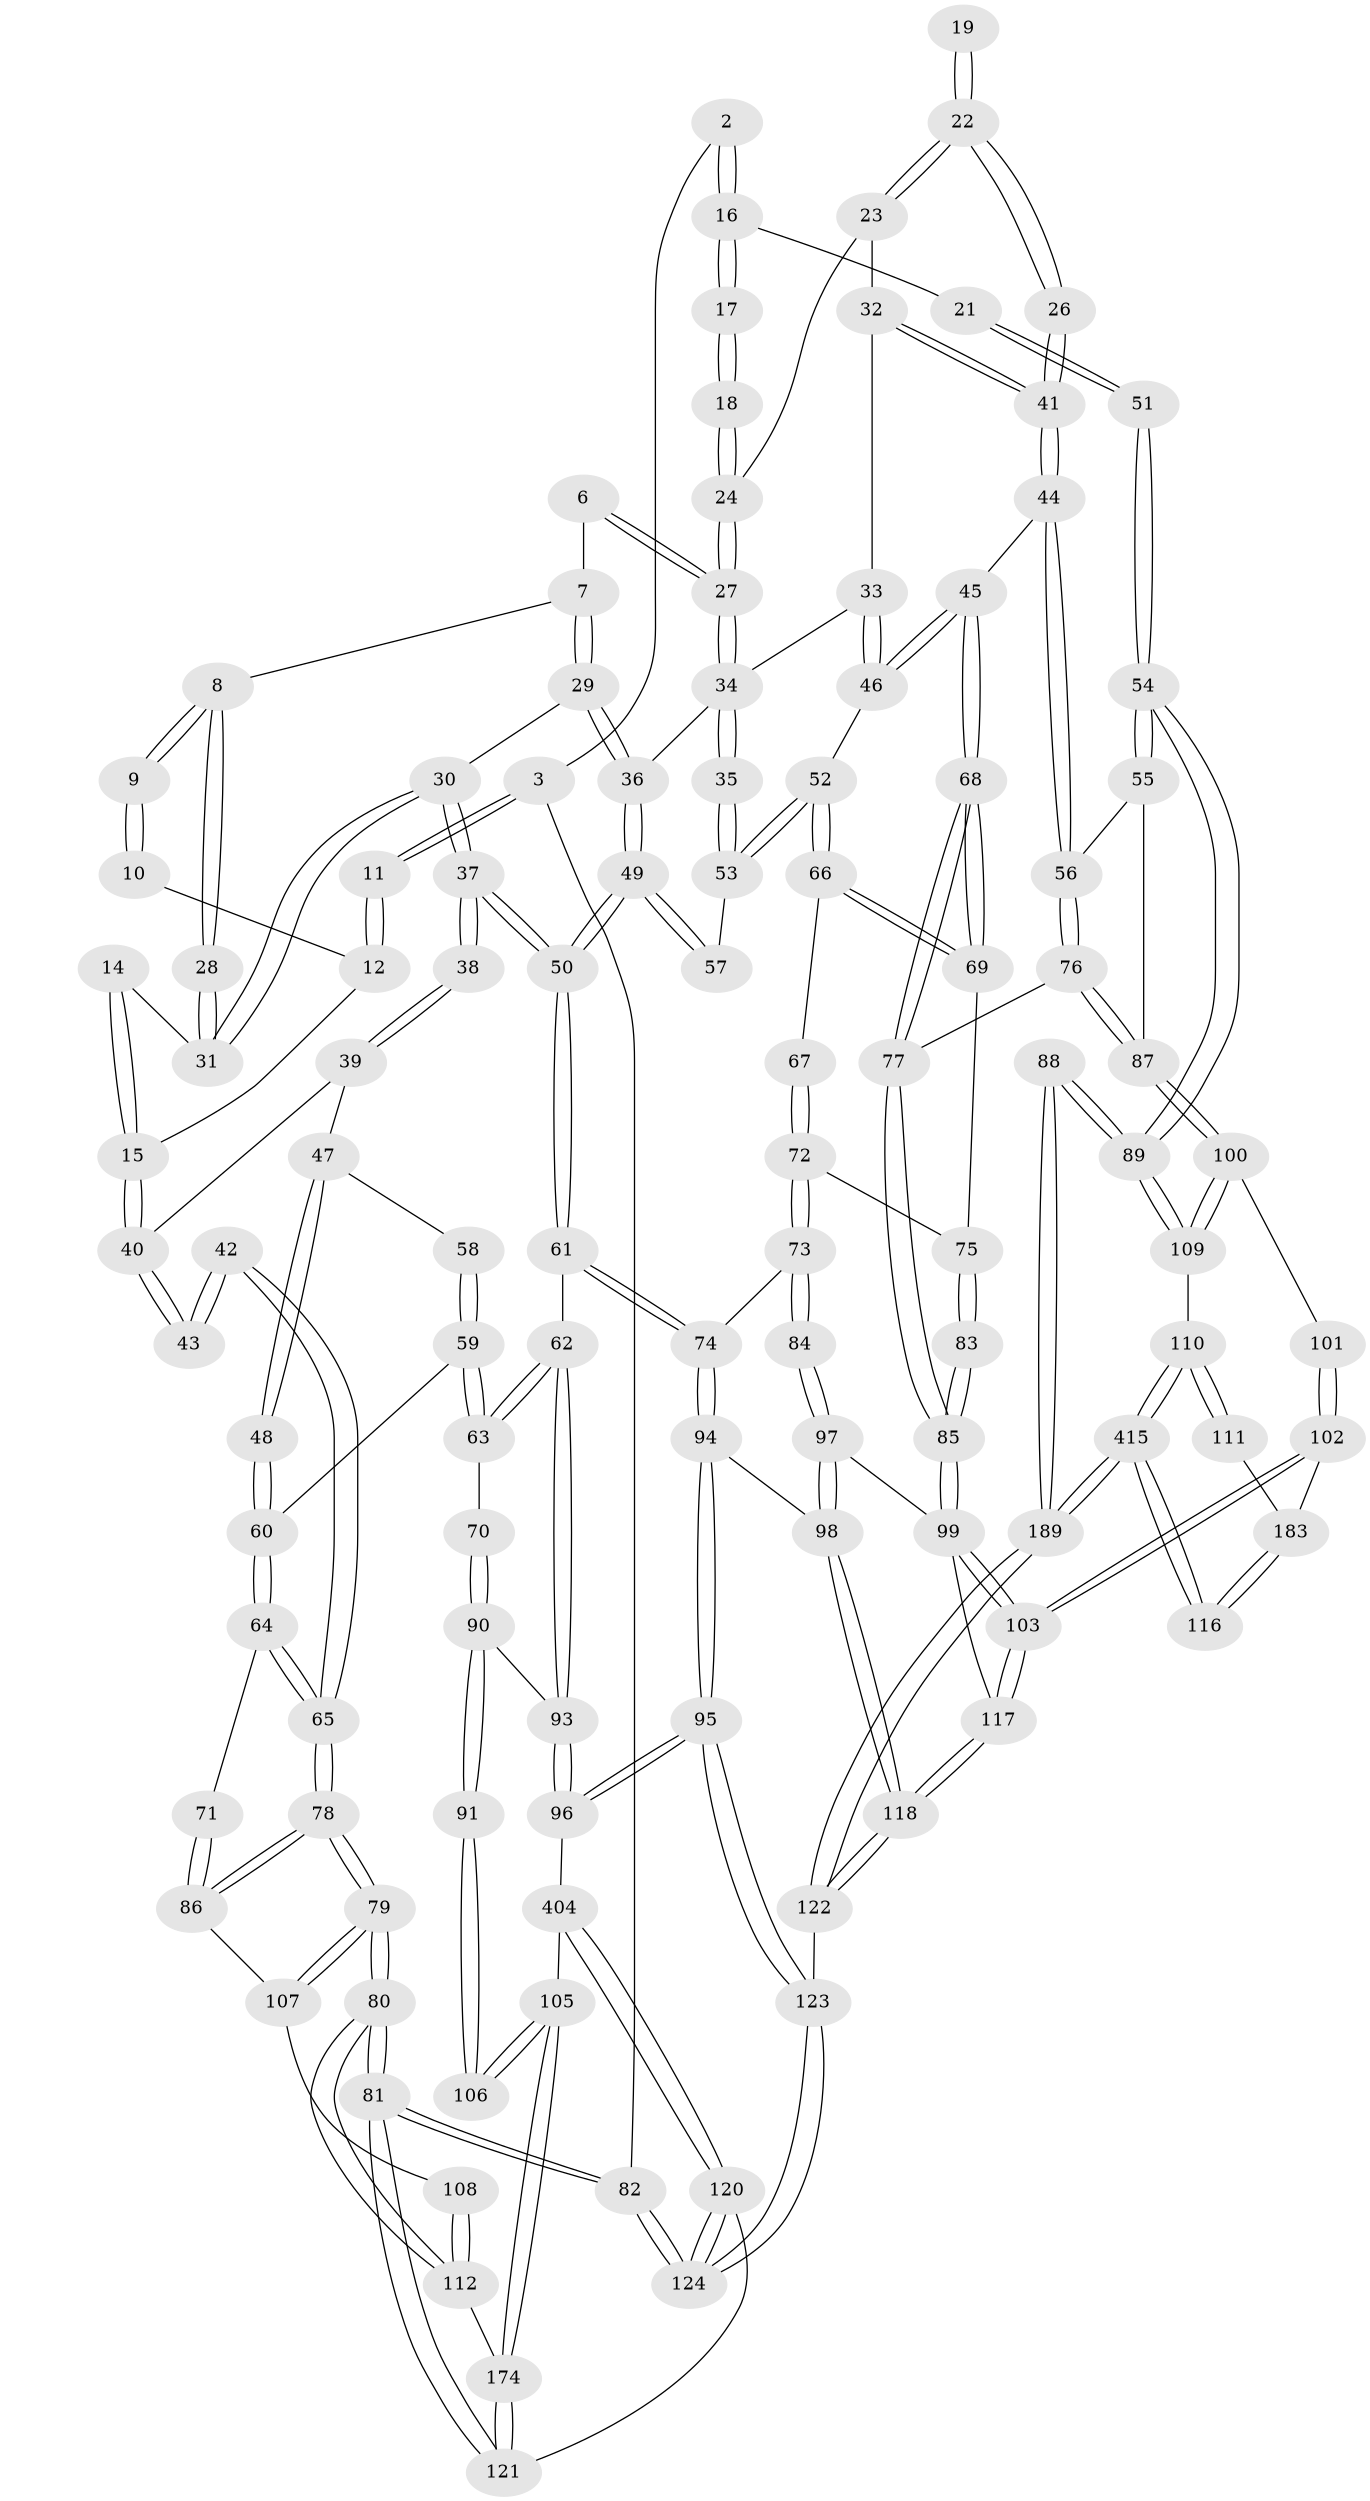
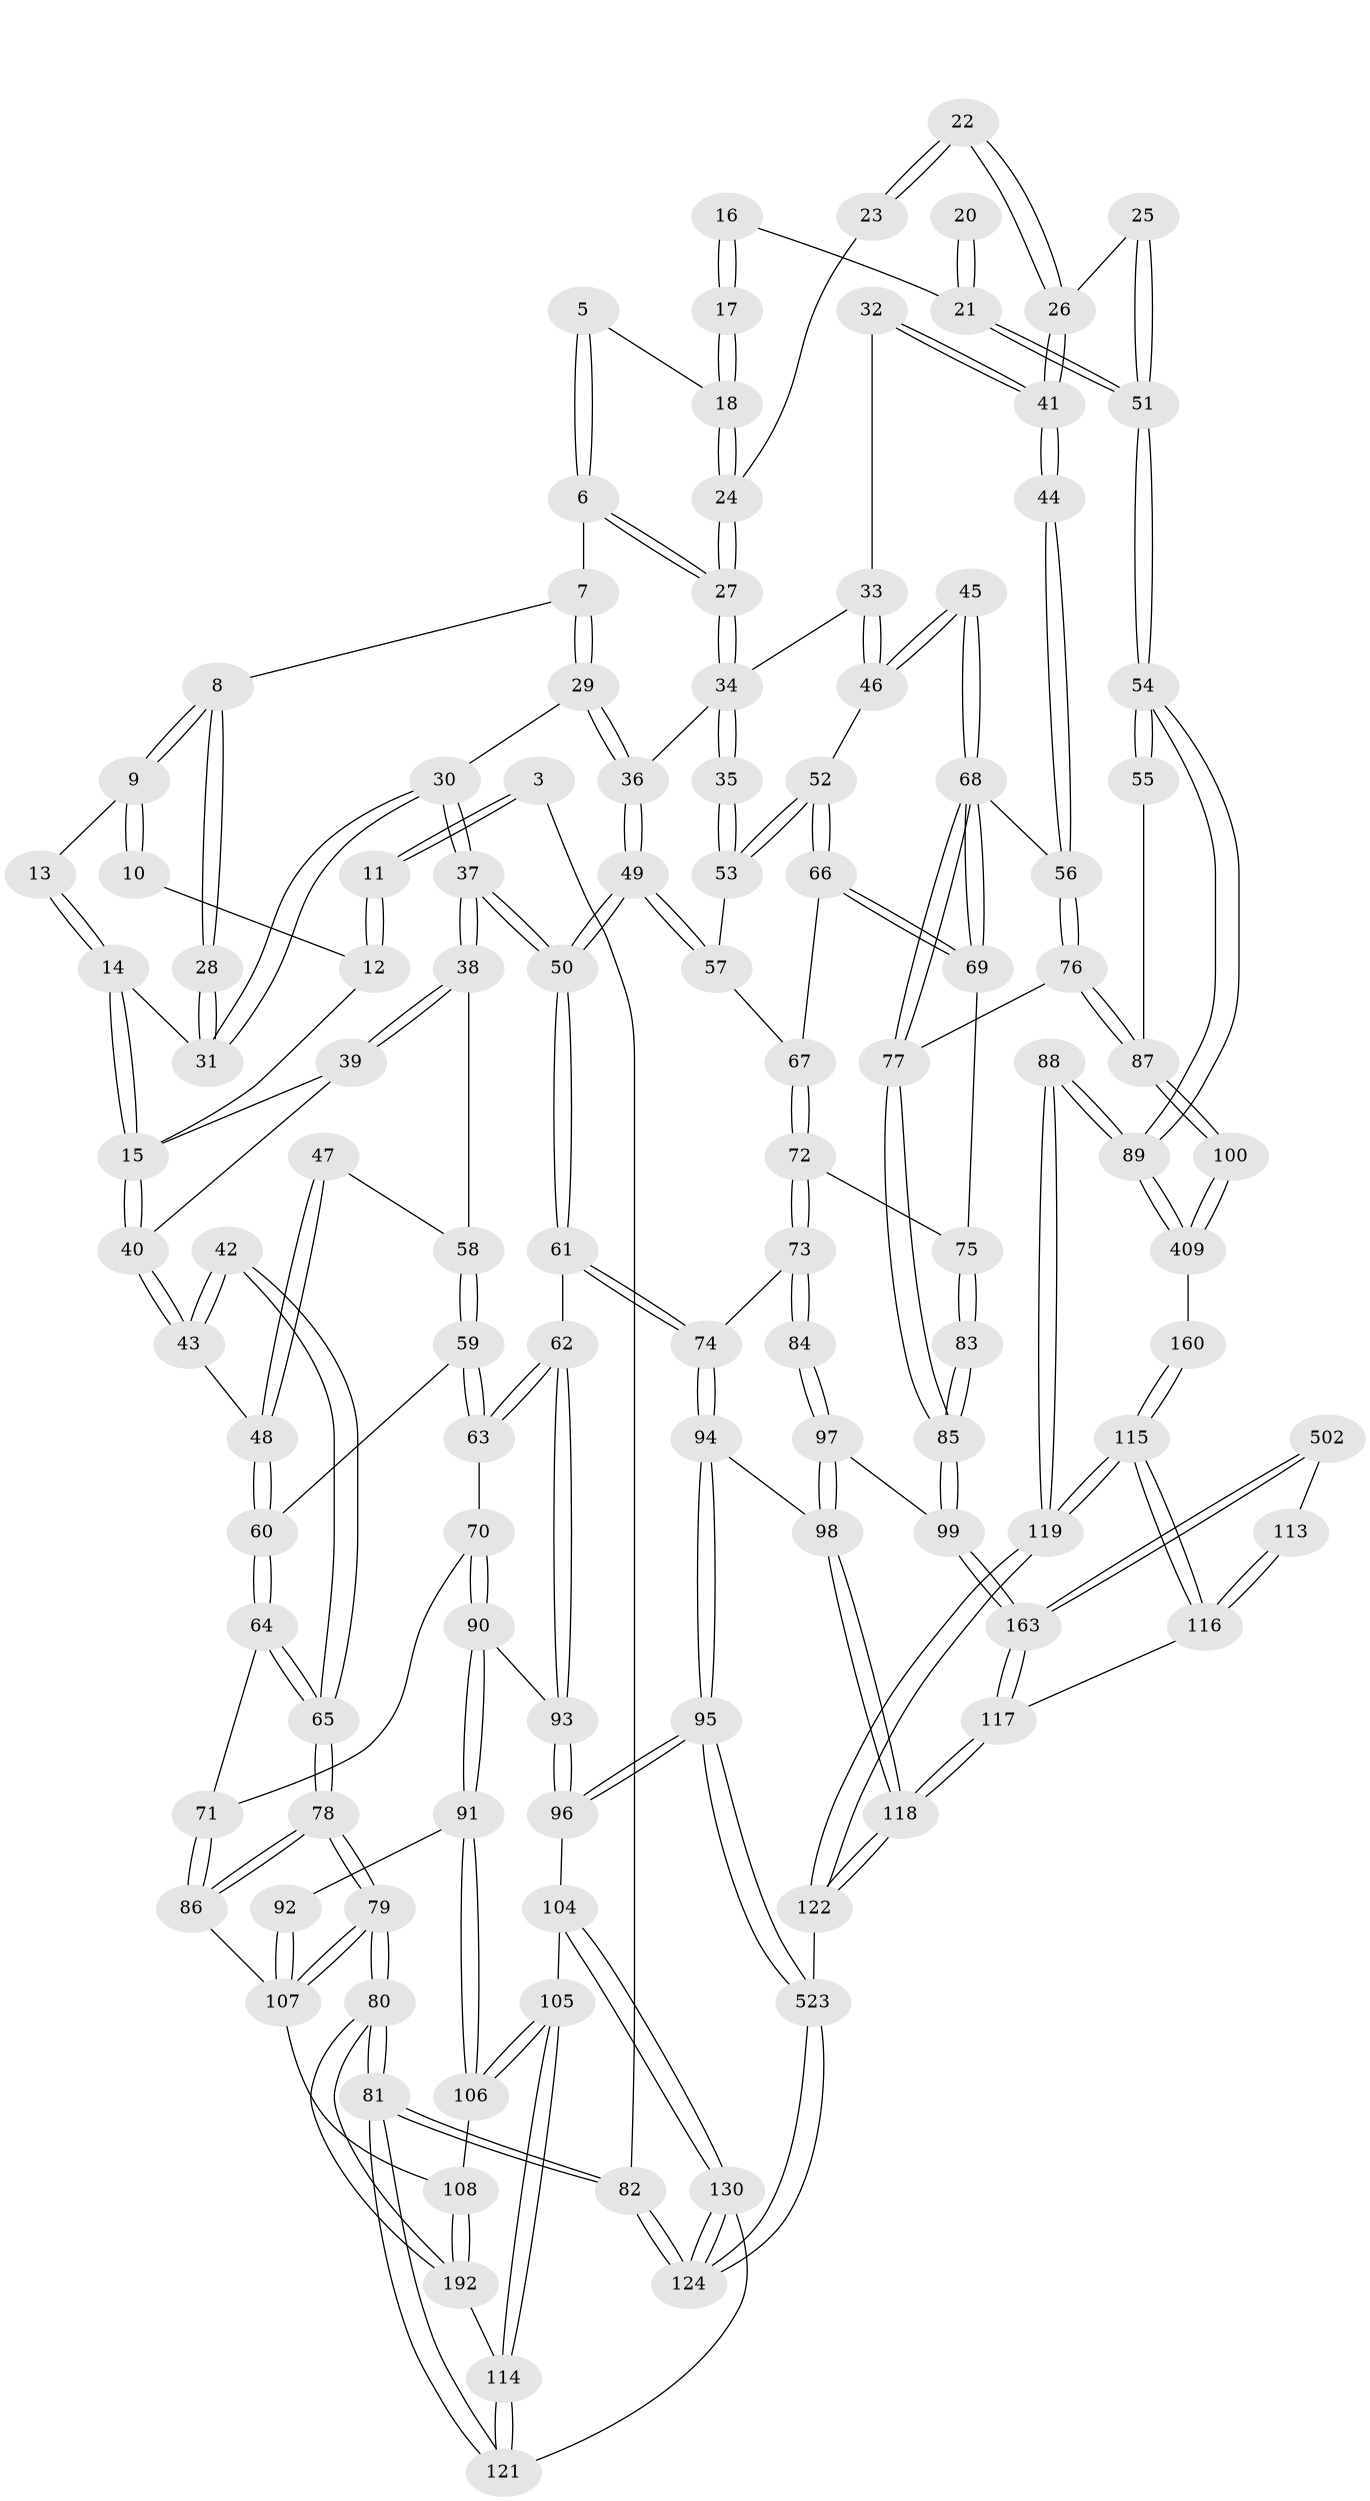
node "19": removed
node "2": removed
node "20": added
node "25": added
edge "23" -- "32": removed
node "5": added
edge "44" -- "45": removed
edge "55" -- "56": now "68" -- "56"
node "13": added
edge "57" -- "67": added
edge "39" -- "47": now "39" -- "15"
edge "38" -- "58": added
node "109": label "109" -> "409"
node "110": label "110" -> "160"
node "101": removed
edge "43" -- "48": added
node "415": label "415" -> "115"
node "111": removed
node "102": label "102" -> "502"
node "189": label "189" -> "119"
node "183": label "183" -> "113"
node "103": label "103" -> "163"
edge "99" -- "117": now "116" -- "117"
edge "70" -- "71": added
node "92": added
node "404": label "404" -> "104"
node "123": label "123" -> "523"
edge "106" -- "108": added
node "120": label "120" -> "130"
node "112": label "112" -> "192"
node "174": label "174" -> "114"
